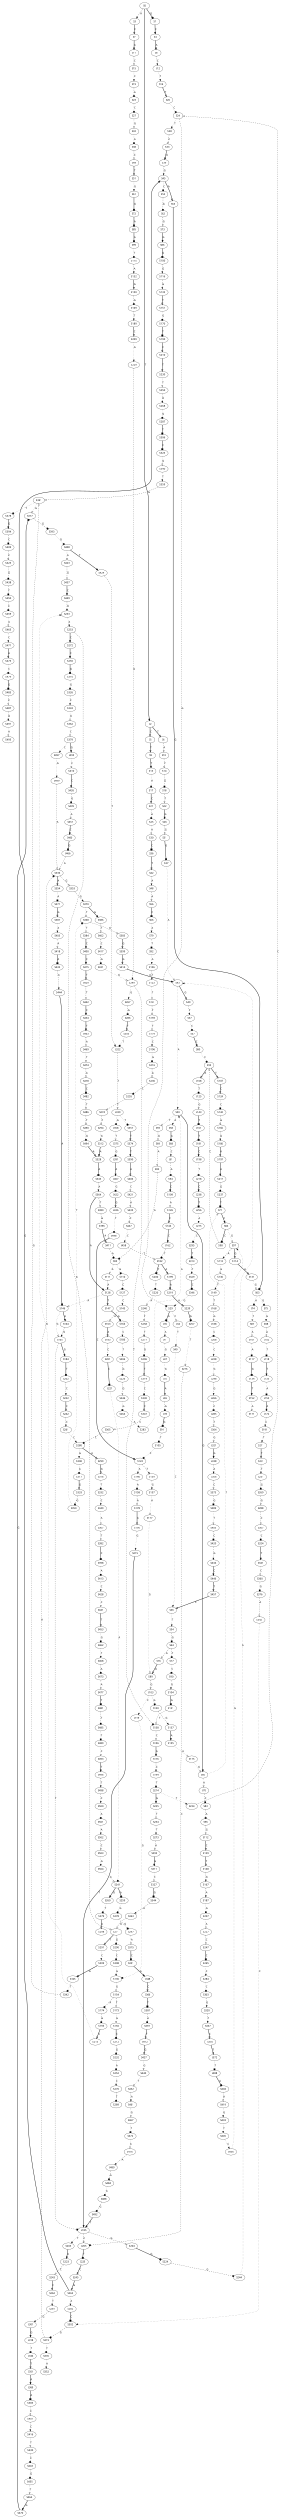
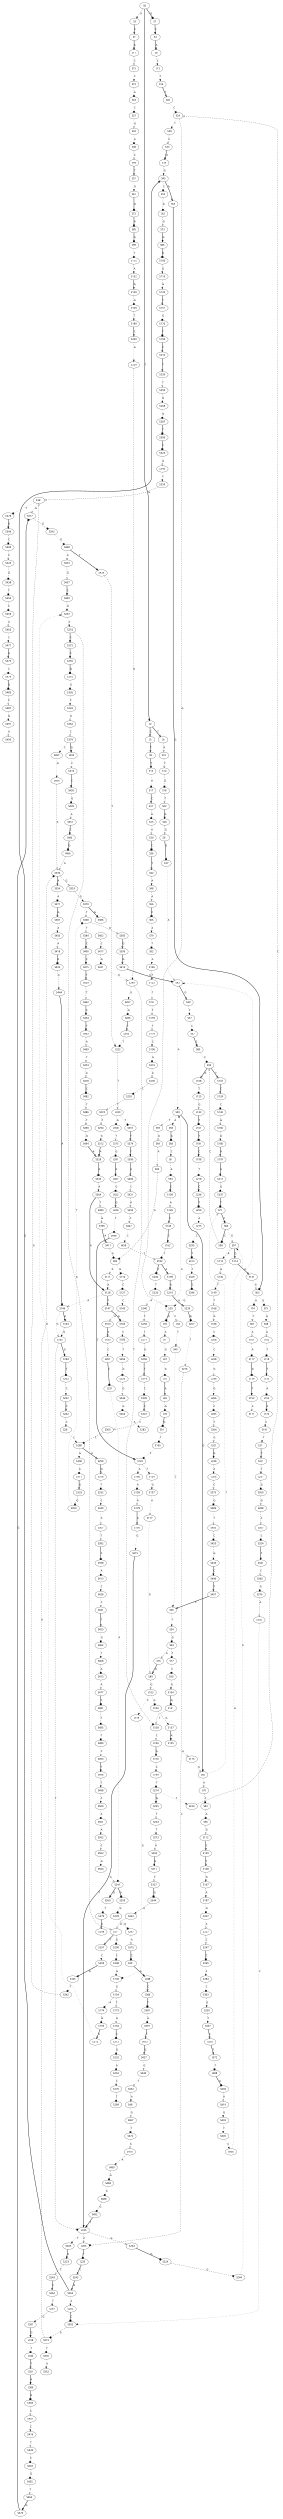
edge "S386" -> "S402": removed, label "T"
